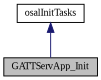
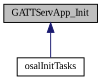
edge "GATTServApp_Init" -> "osalInitTasks": reversed
